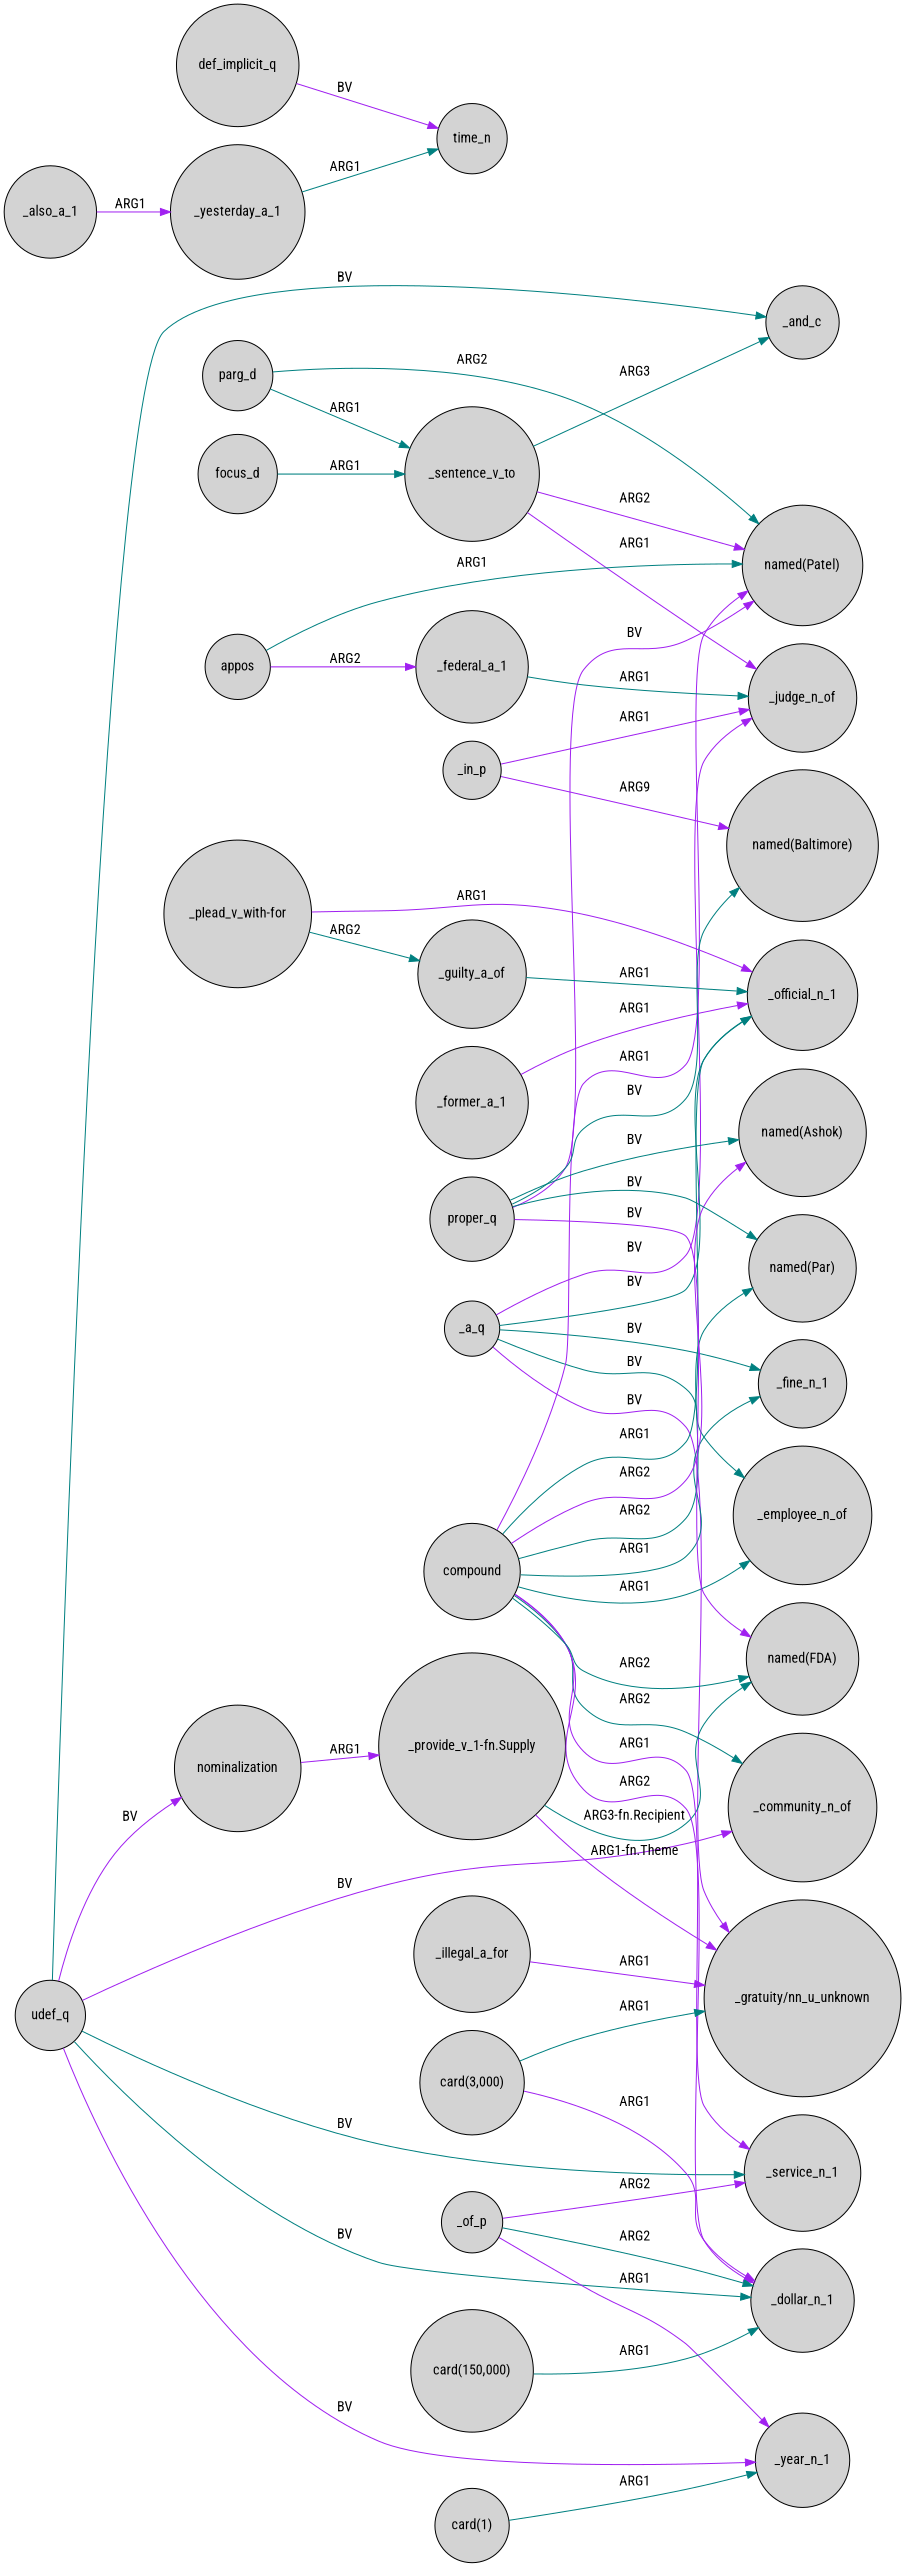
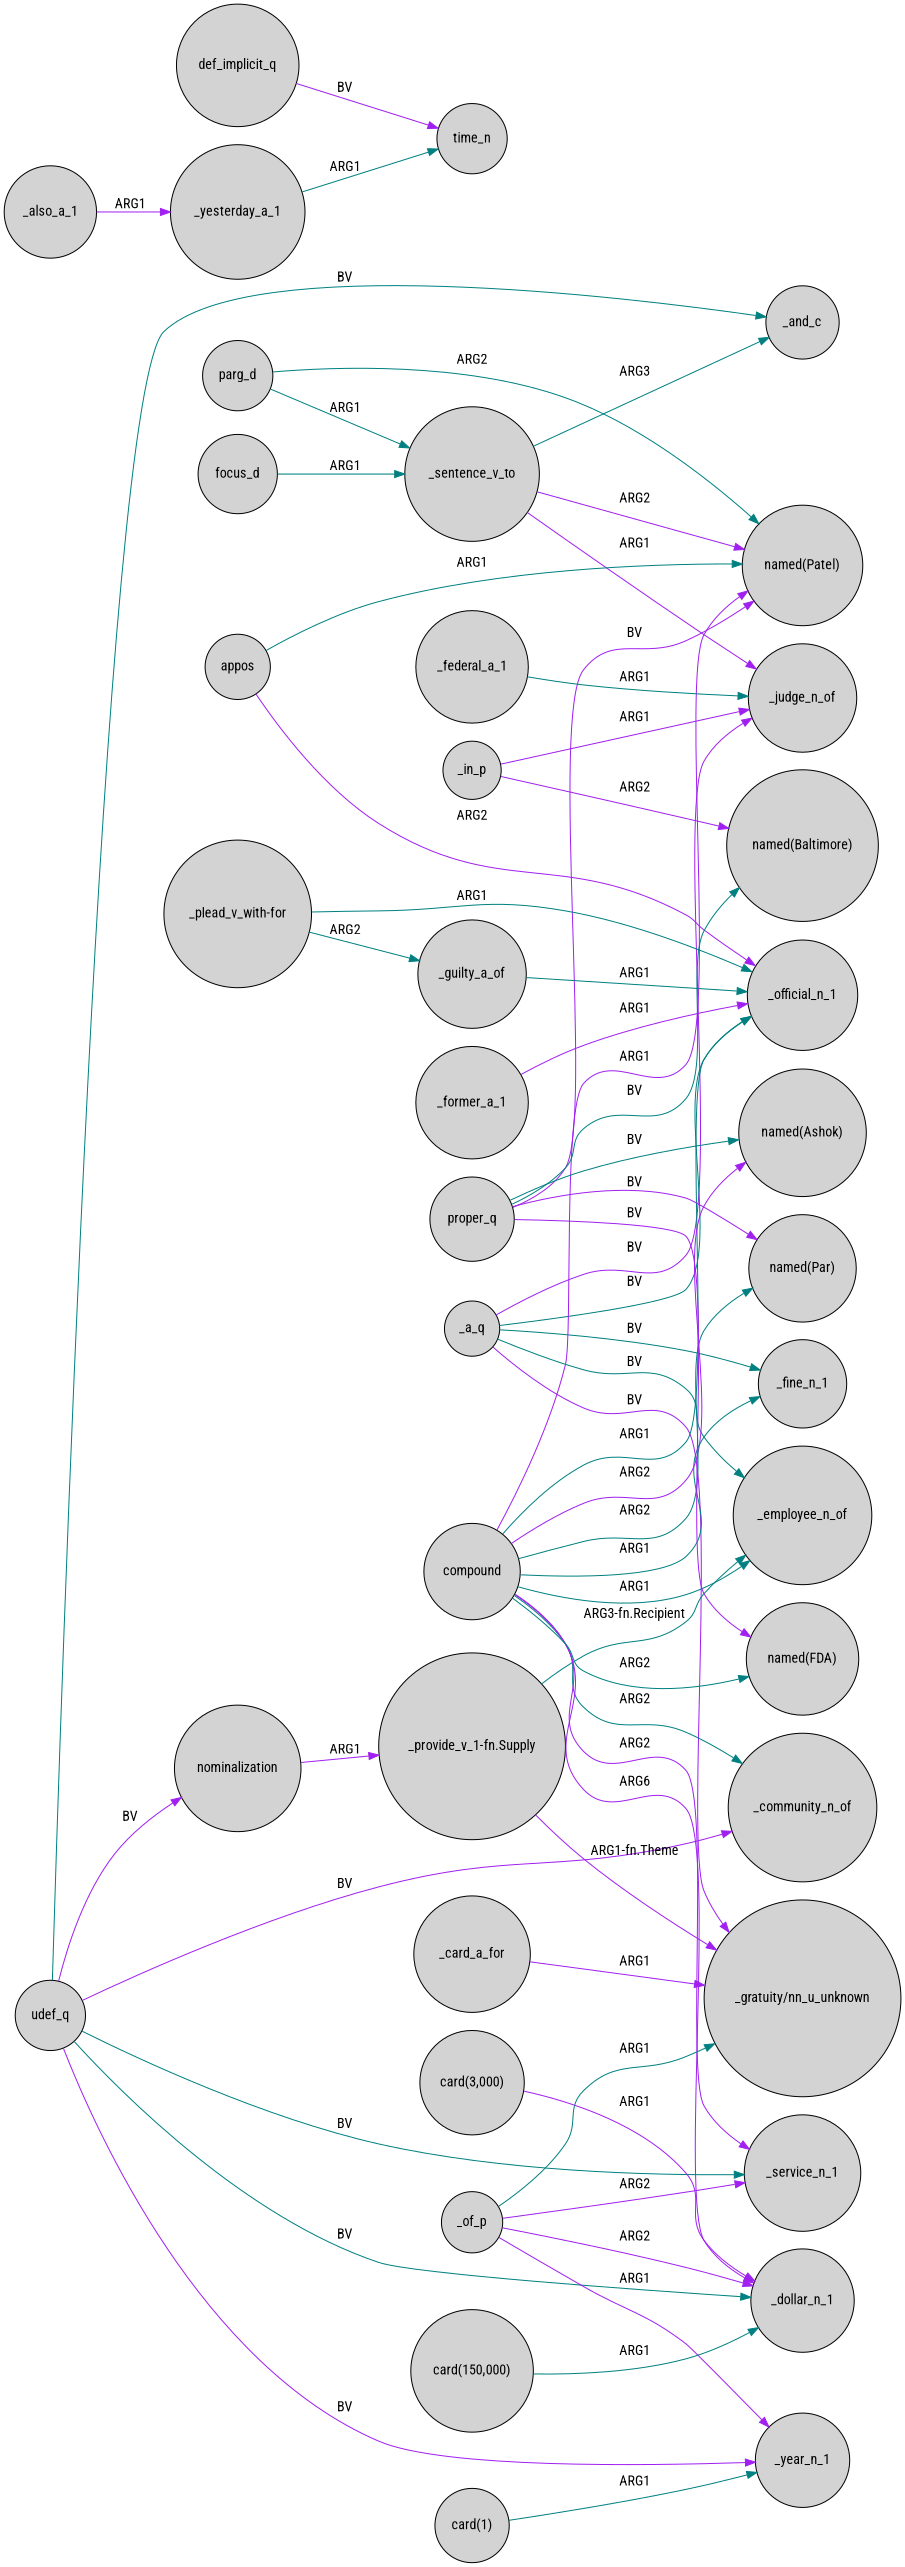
edge "appos" -> "_federal_a_1": now "appos" -> "_official_n_1"
edge "_in_p" -> "named(Baltimore)": label "ARG9" -> "ARG2"
edge "_plead_v_with-for" -> "_official_n_1": color purple -> teal
edge "proper_q" -> "named(Par)": color teal -> purple
edge "compound" -> "_service_n_1": label "ARG1" -> "ARG2"
edge "compound" -> "_dollar_n_1": label "ARG2" -> "ARG6"
edge "_provide_v_1-fn.Supply" -> "named(FDA)": now "_provide_v_1-fn.Supply" -> "_employee_n_of"
node "_illegal_a_for": label "_illegal_a_for" -> "_card_a_for"
edge "card(3,000)" -> "_gratuity/nn_u_unknown": now "_of_p" -> "_gratuity/nn_u_unknown"
edge "_of_p" -> "_dollar_n_1": color teal -> purple
